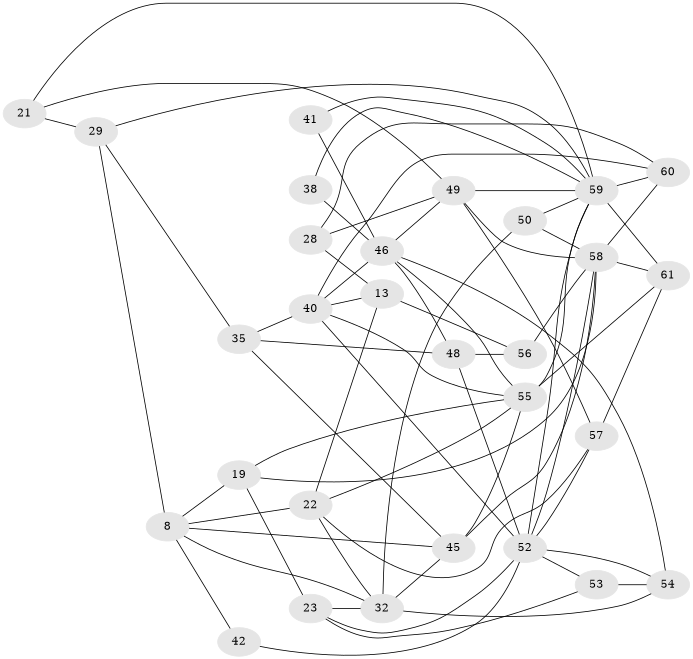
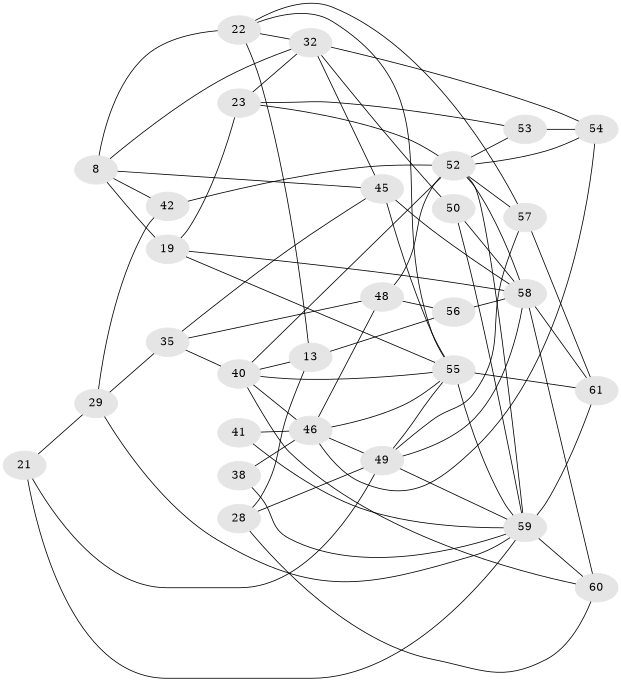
edge "29" -- "8": now "29" -- "42"
edge "55" -- "49": added
